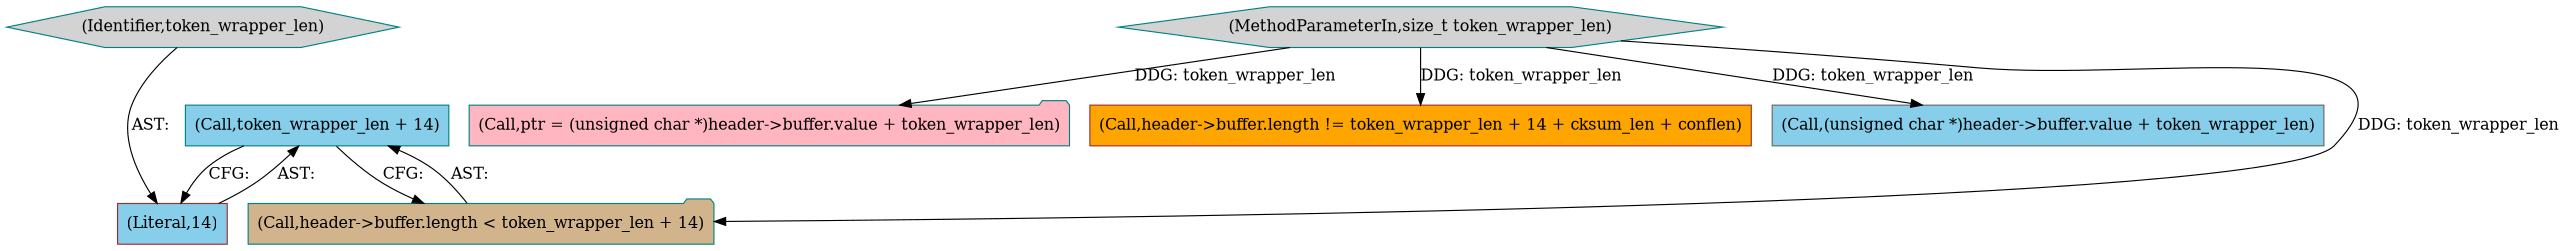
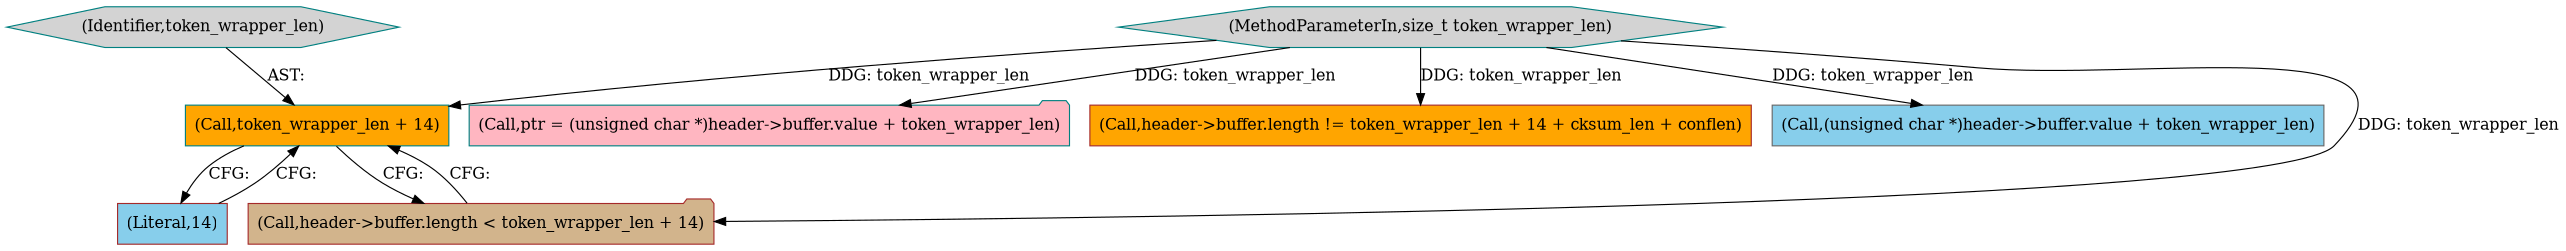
edge "(MethodParameterIn,size_t token_wrapper_len)" -> "(Call,token_wrapper_len + 14)": added, label "DDG: token_wrapper_len"
edge "(Identifier,token_wrapper_len)" -> "(Literal,14)": now "(Identifier,token_wrapper_len)" -> "(Call,token_wrapper_len + 14)"
node "(Call,token_wrapper_len + 14)": fillcolor skyblue -> orange
edge "(Literal,14)" -> "(Call,token_wrapper_len + 14)": label "AST: " -> "CFG: "
edge "(Call,header->buffer.length < token_wrapper_len + 14)" -> "(Call,token_wrapper_len + 14)": label "AST: " -> "CFG: "
node "(Call,header->buffer.length < token_wrapper_len + 14)": color teal -> brown
